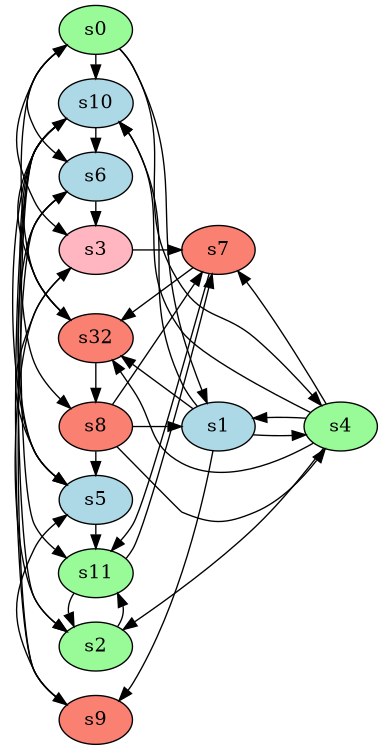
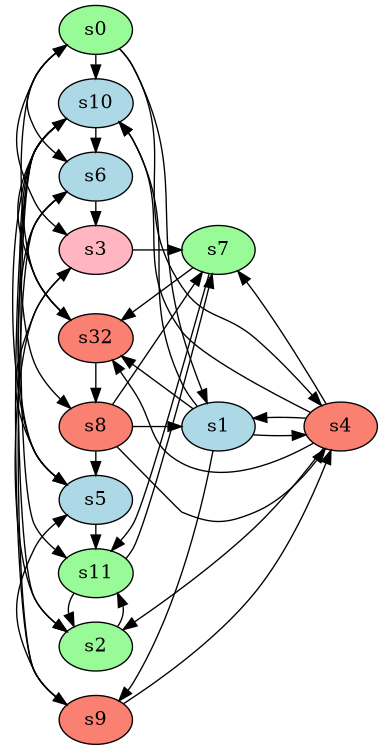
node "s7": fillcolor salmon -> palegreen
node "s4": fillcolor palegreen -> salmon
edge "s9" -> "s4": added
